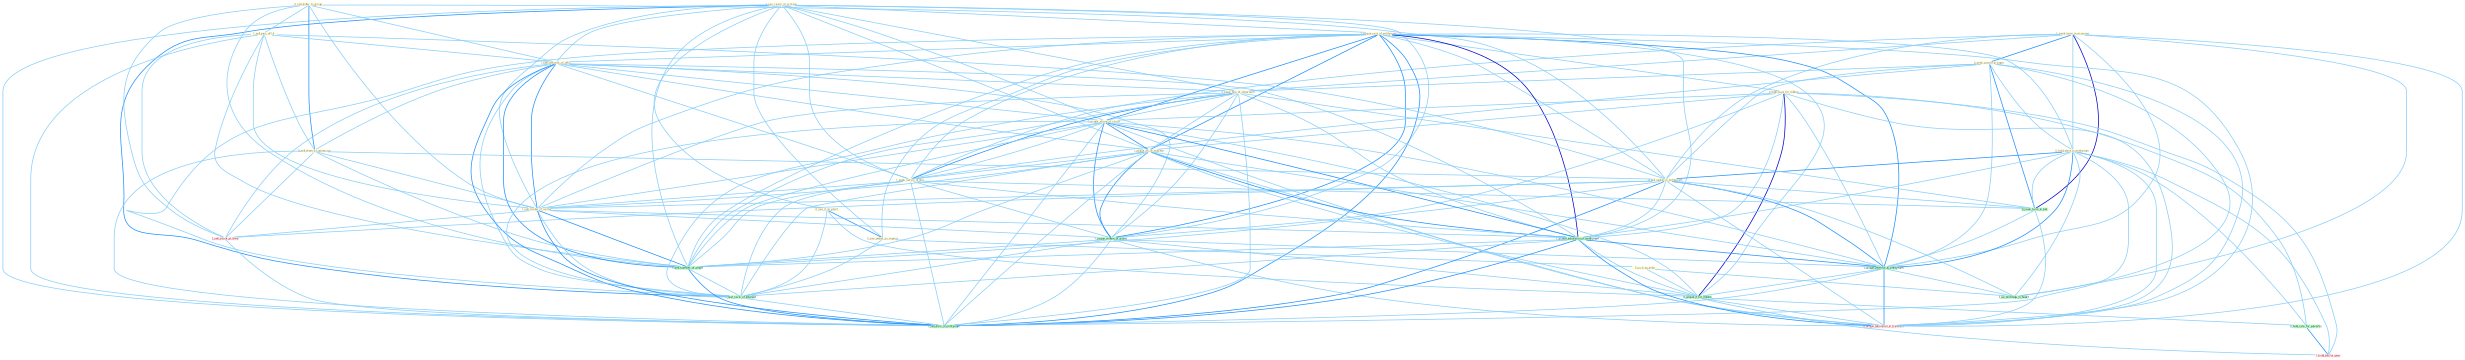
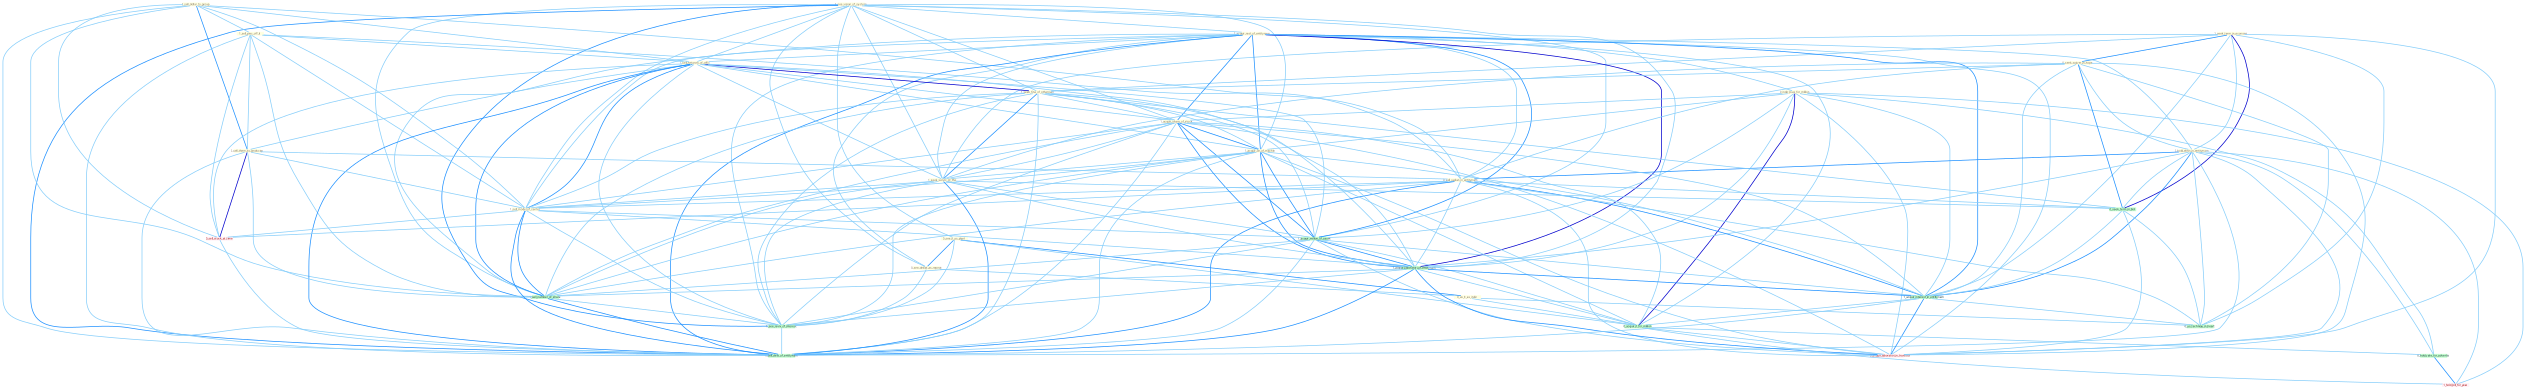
edge "1_seek_term_in_economi" -- "0_sell_sedan_in_entitynam": removed
edge "1_sell_network_of_offic" -- "1_seek_fine_of_othernum": color #87cefa -> #0000cd
edge "0_sell_them_to_landscap" -- "0_sell_stock_at_time": color #87cefa -> #0000cd
edge "1_seek_servic_of_the" -- "1_sell_divis_of_entitynam": color #87cefa -> #1e90ff
edge "1_acquir_million_of_asset" -- "1_acquir_laboratori_of_entitynam": added
edge "1_see_vision_of_system" -- "1_sell_divis_of_entitynam": color #87cefa -> #1e90ff
edge "0_seek_term_in_bid" -- "0_us_techniqu_in_heart": added
edge "0_see_it_as_plant" -- "0_us_it_as_indic": added
node "1_rest_reviv_of_interest": label "1_rest_reviv_of_interest" -> "1_see_reviv_of_interest"
edge "0_sell_dollar_to_group" -- "1_sell_divis_of_entitynam": added
